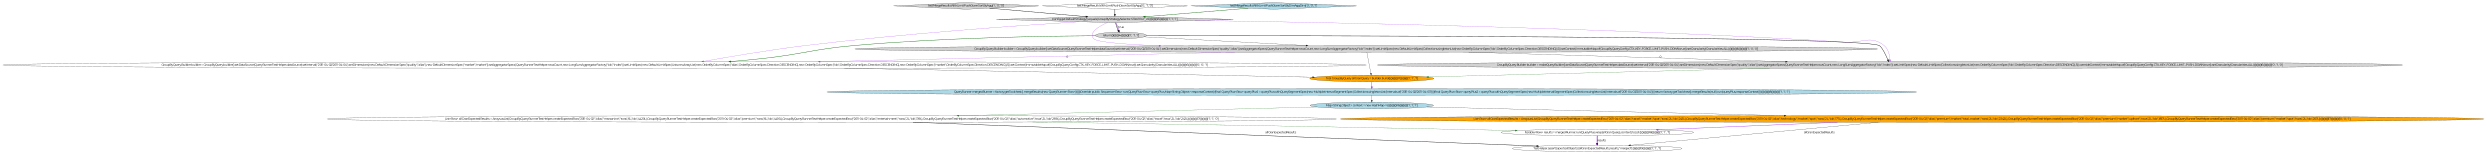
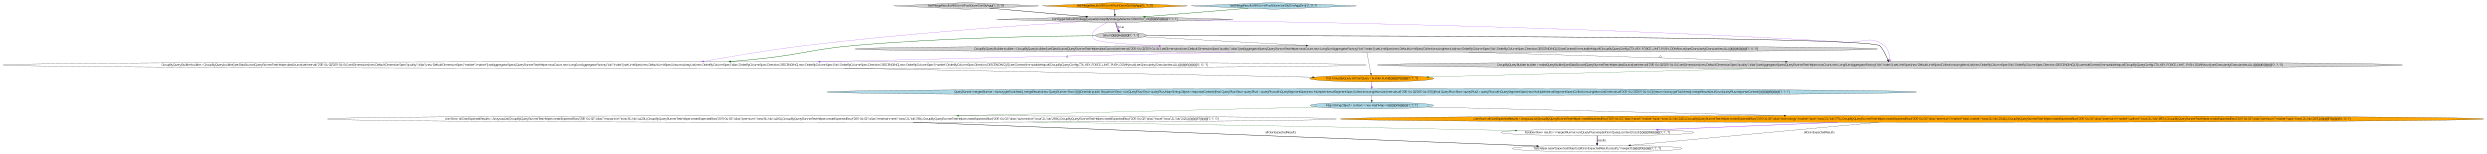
node "testMergeResultsWithLimitPushDownSortByAgg['0', '1', '0']": fillcolor white -> orange
